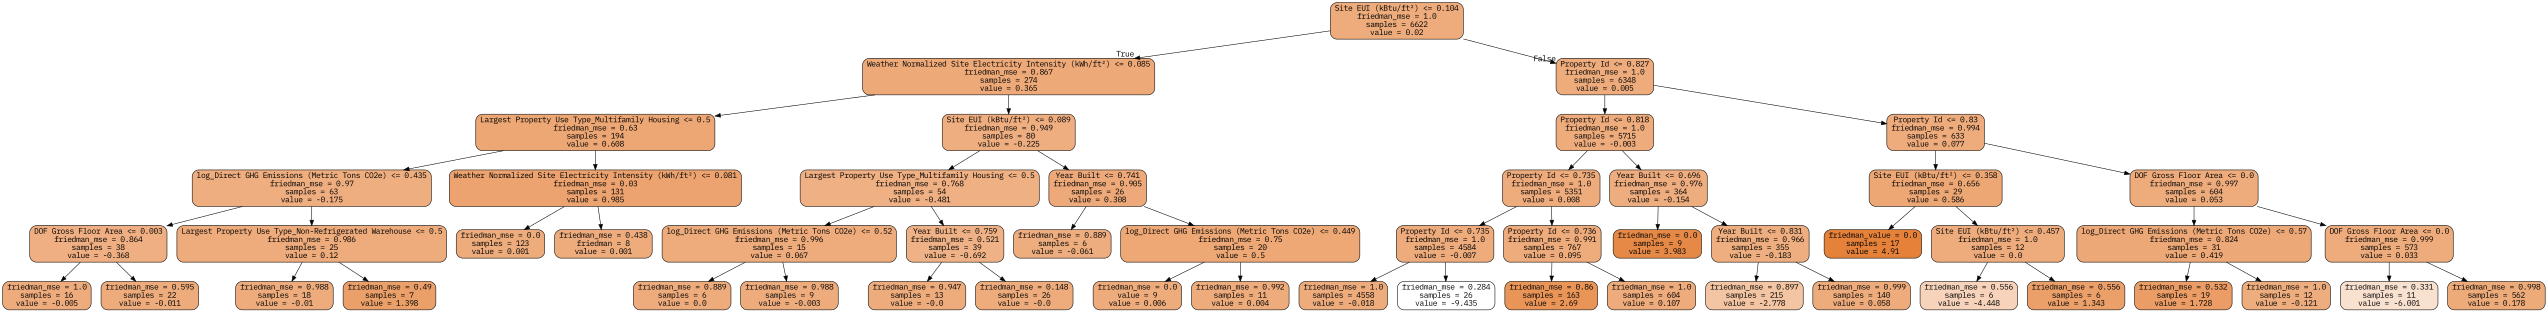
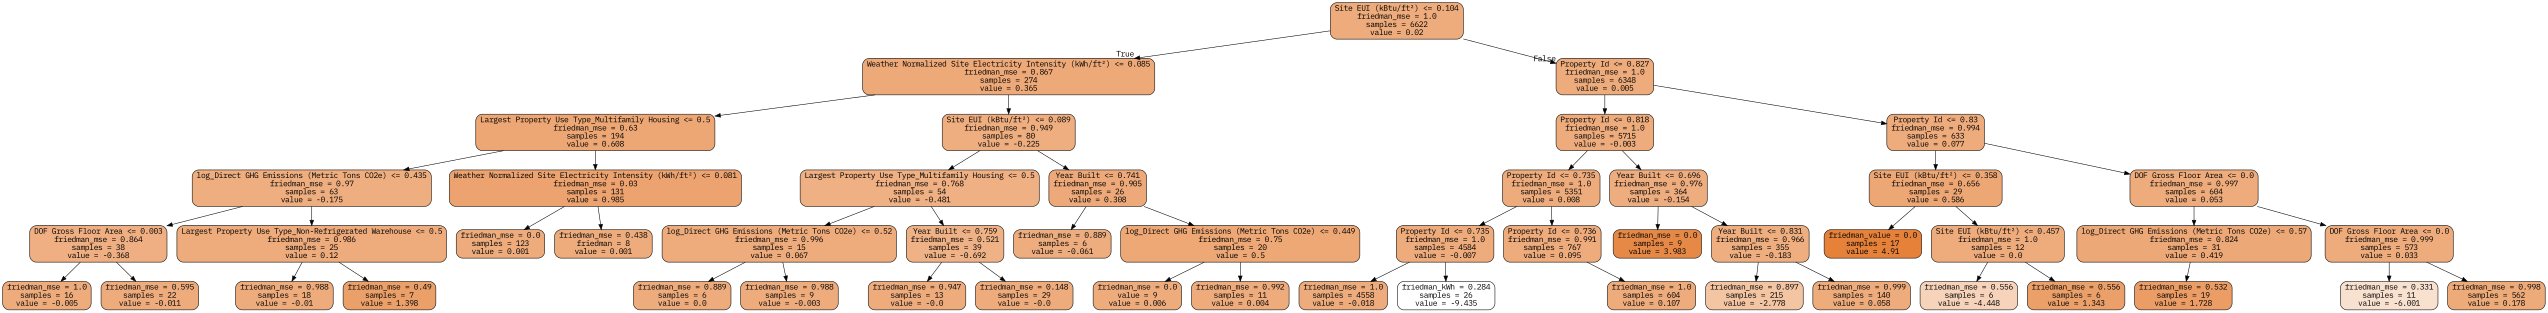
node "friedman_mse = 0.148 samples = 26 value = -0.0": label "friedman_mse = 0.148 samples = 26 value = -0.0" -> "friedman_mse = 0.148 samples = 29 value = -0.0"
node "friedman_mse = 0.284 samples = 26 value = -9.435": label "friedman_mse = 0.284 samples = 26 value = -9.435" -> "friedman_kWh = 0.284 samples = 26 value = -9.435"
node "friedman_mse = 0.86 samples = 163 value = 2.69": removed
node "friedman_mse = 1.0 samples = 12 value = -0.121": removed
